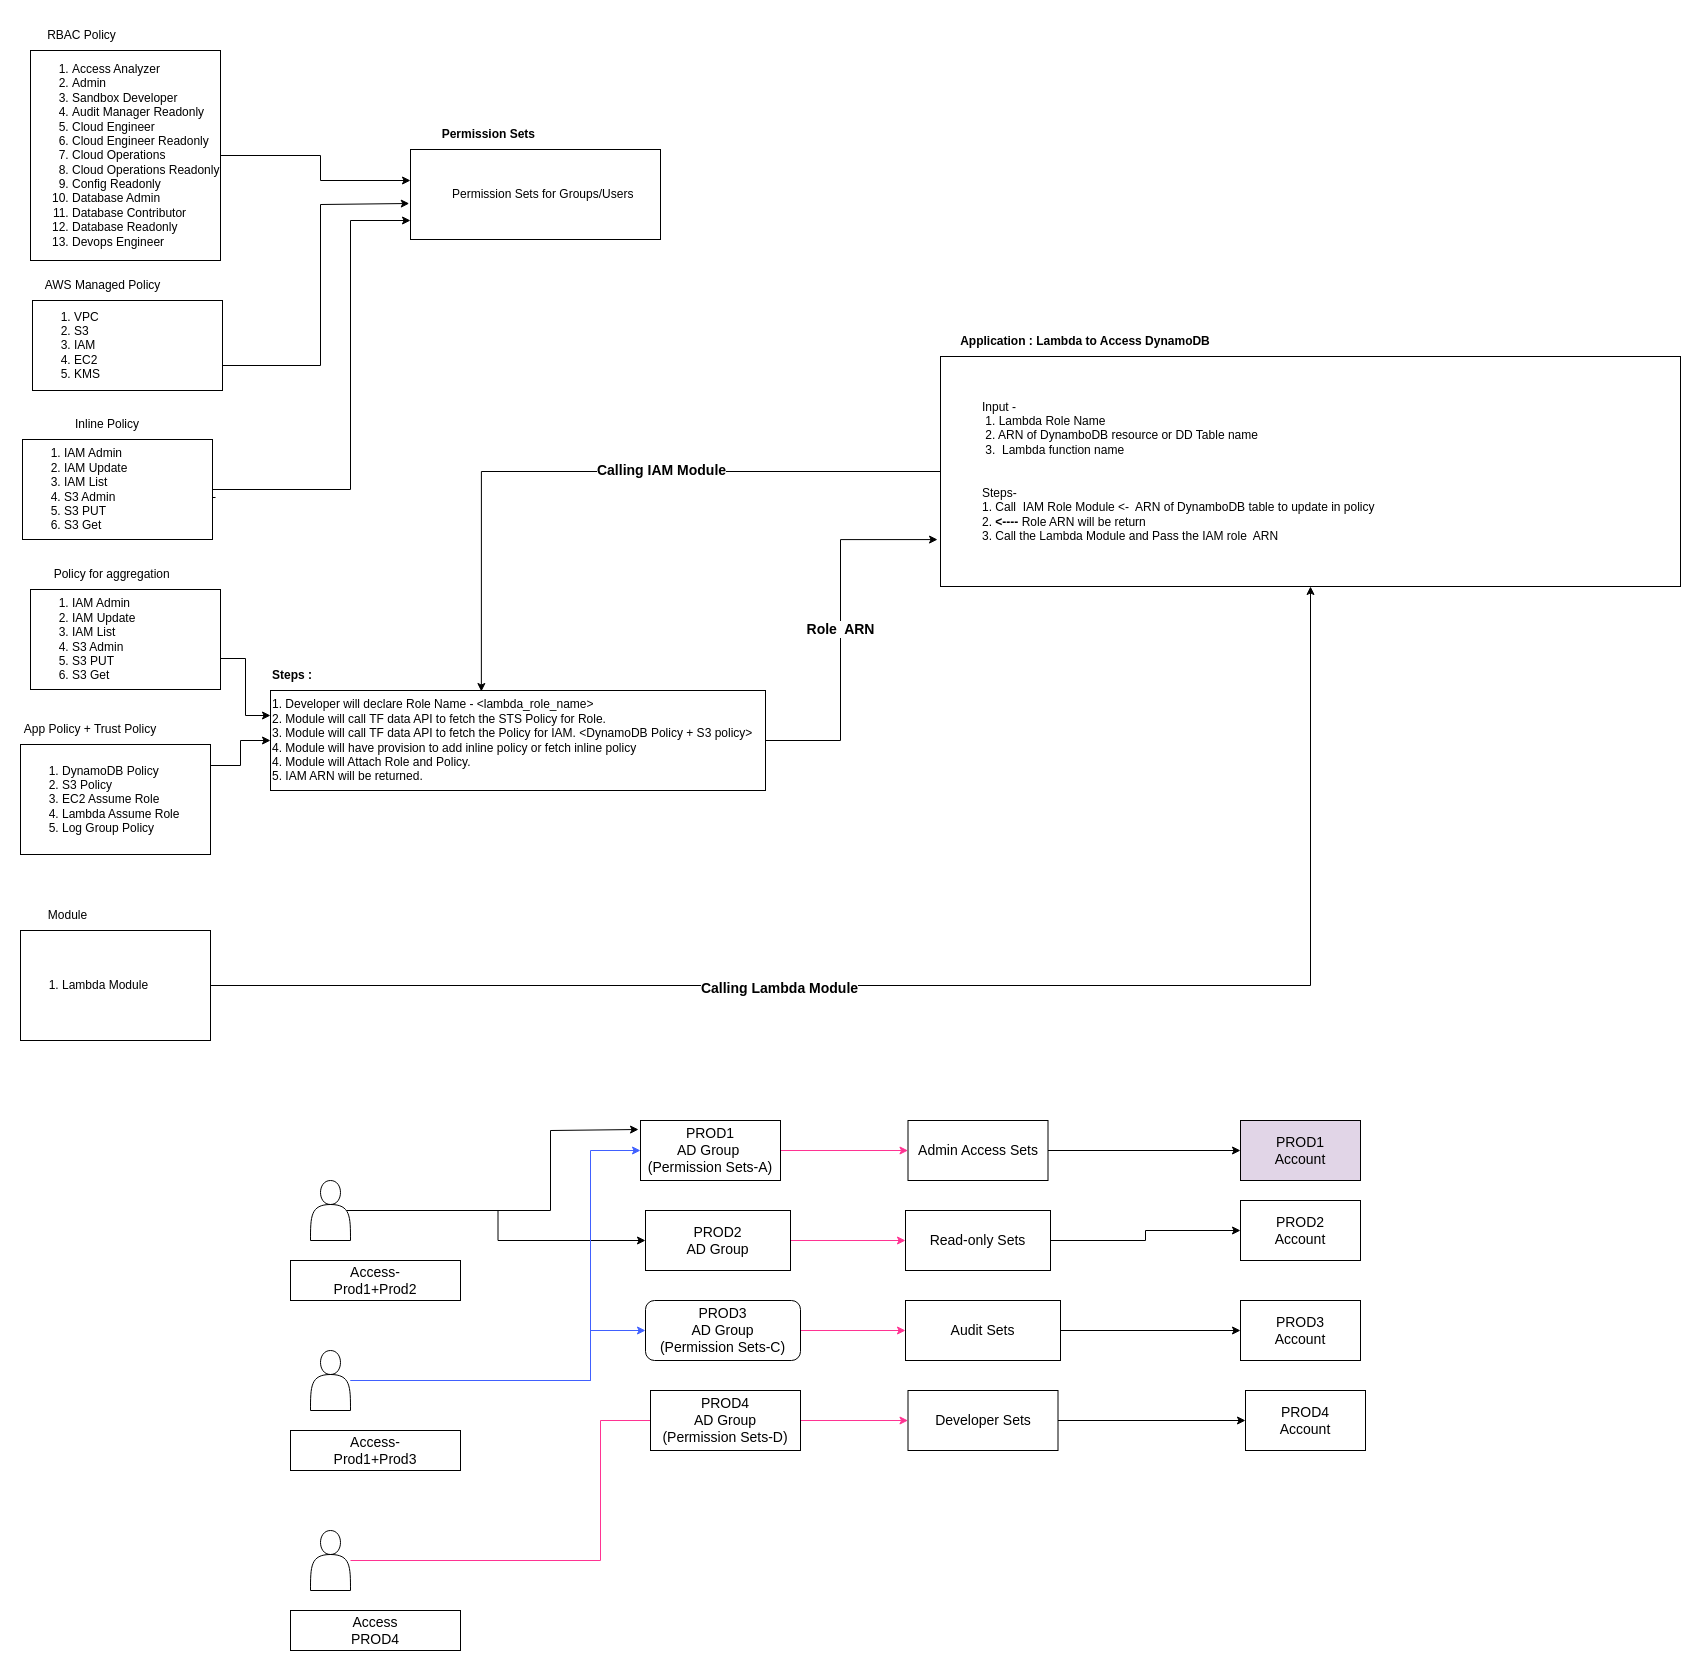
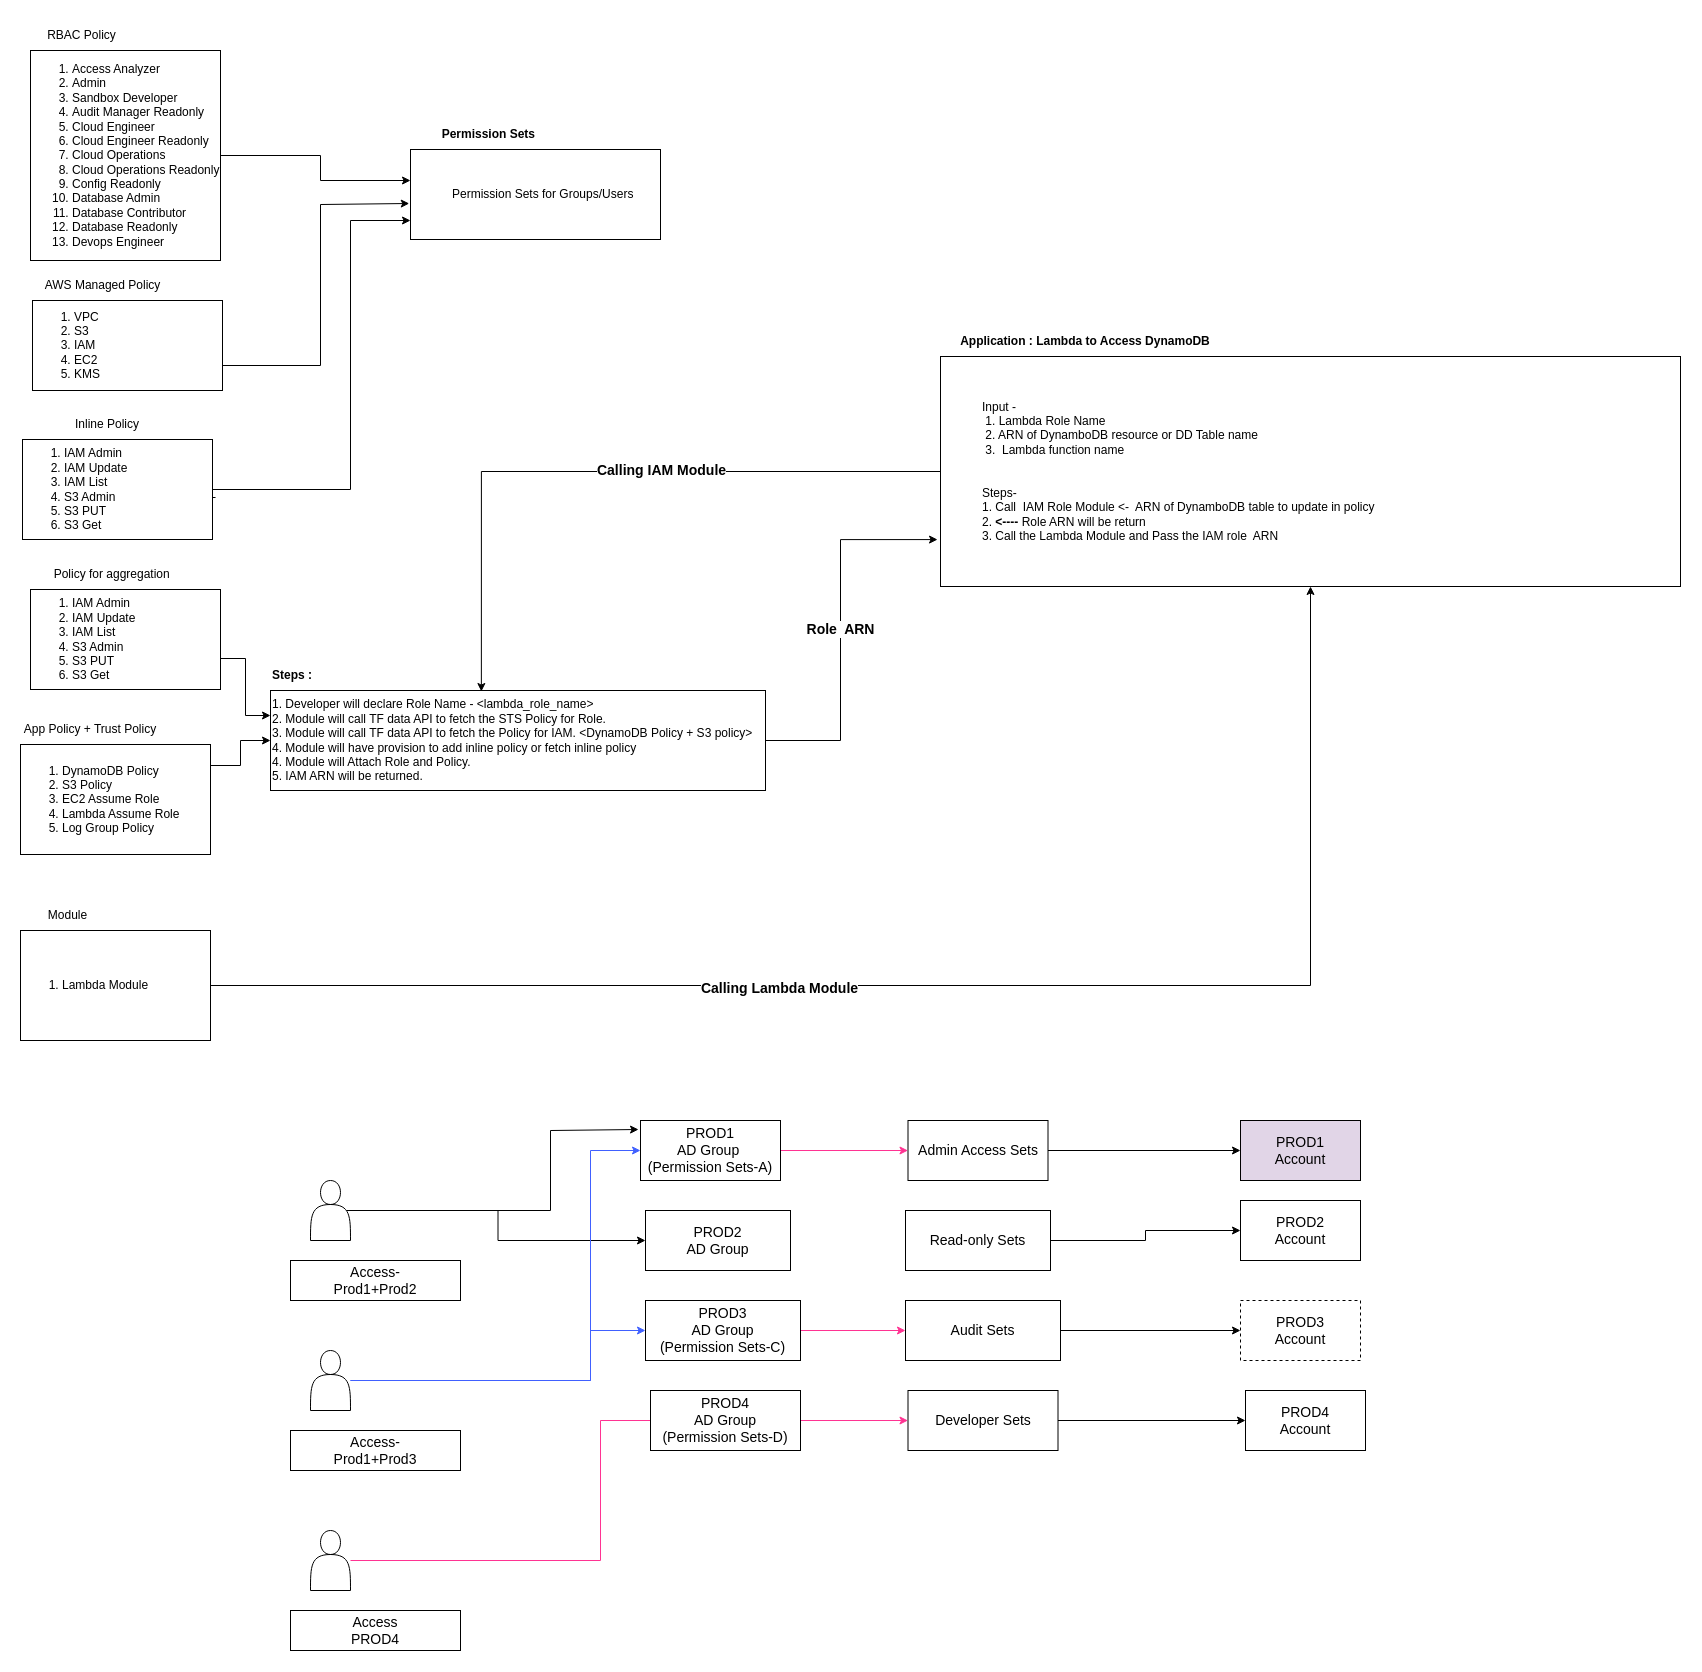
edge "PROD2 AD Group" -> "Read-only Sets": removed
node "PROD3 AD Group (Permission Sets-C)": shape rounded rectangle -> rectangle
node "PROD3 Account": style solid -> dashed
